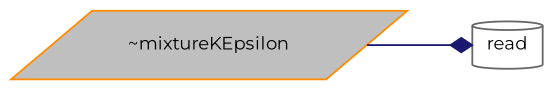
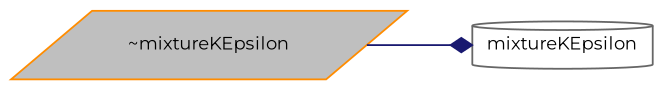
node "read": label "read" -> "mixtureKEpsilon"
